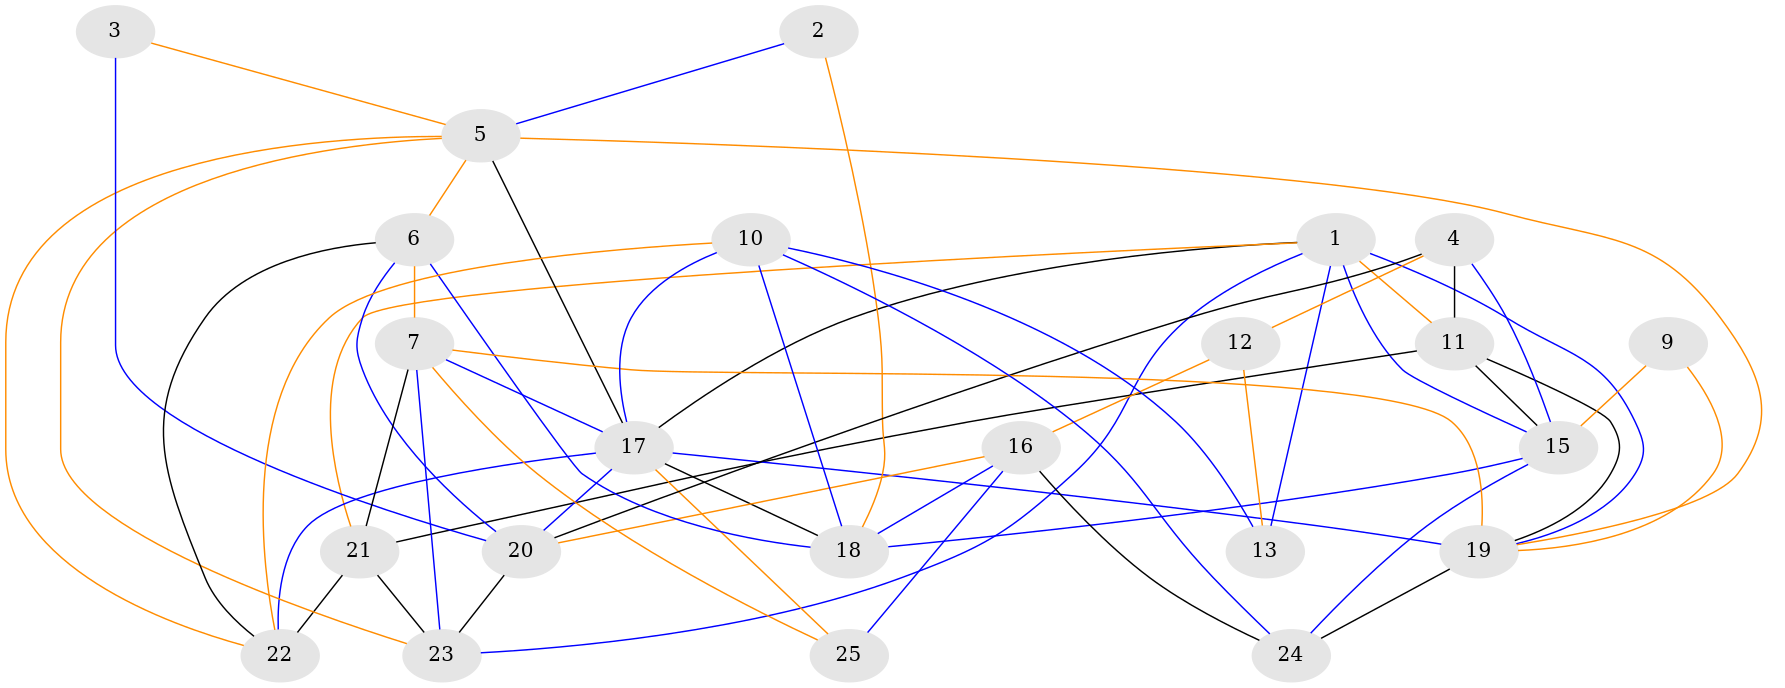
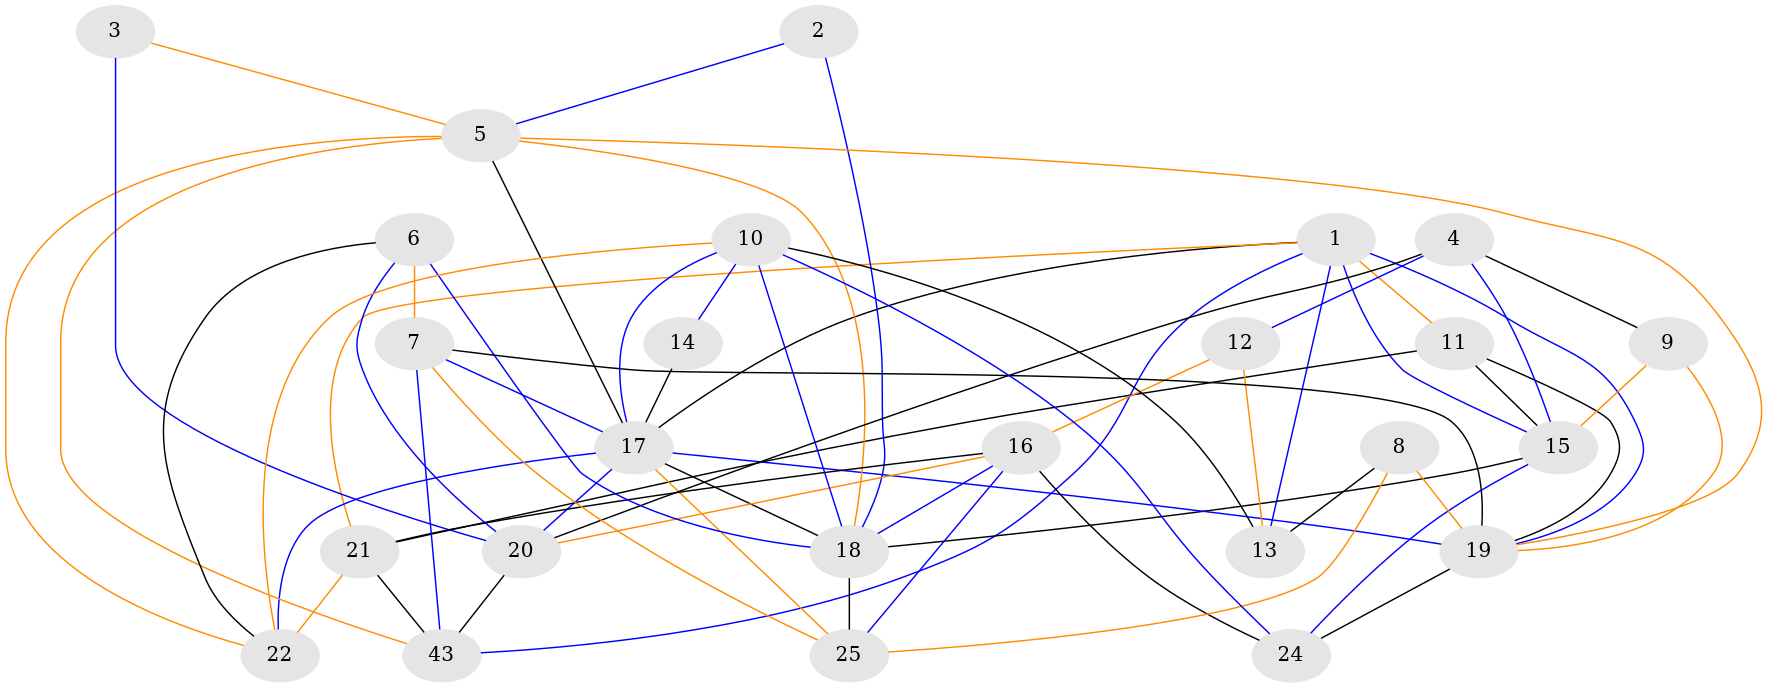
edge "5" -- "6": now "5" -- "18"
edge "2" -- "18": color darkorange -> blue
edge "4" -- "12": color darkorange -> blue
edge "4" -- "11": now "4" -- "9"
edge "10" -- "13": color blue -> black
node "14": added
edge "7" -- "19": color darkorange -> black
edge "7" -- "21": now "16" -- "21"
node "8": added
edge "15" -- "18": color blue -> black
edge "21" -- "22": color black -> darkorange
edge "18" -- "25": added
node "23": label "23" -> "43"
